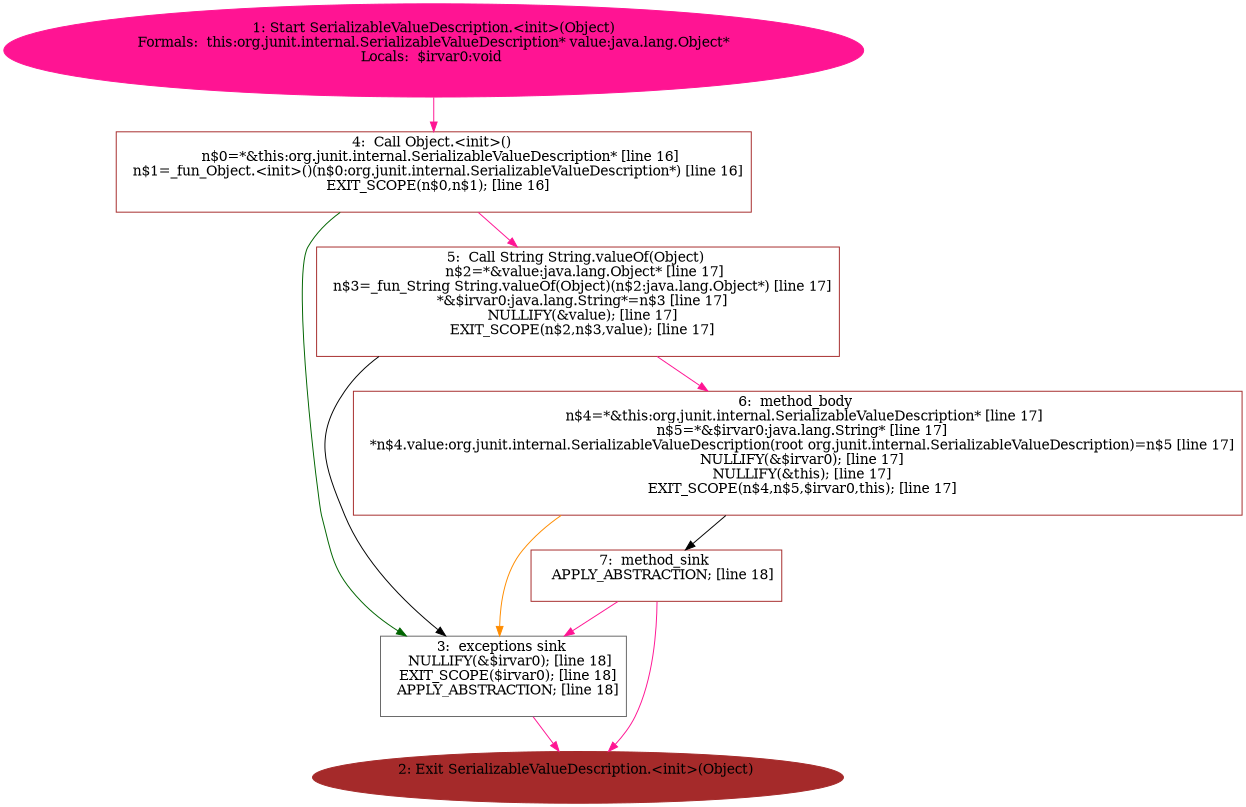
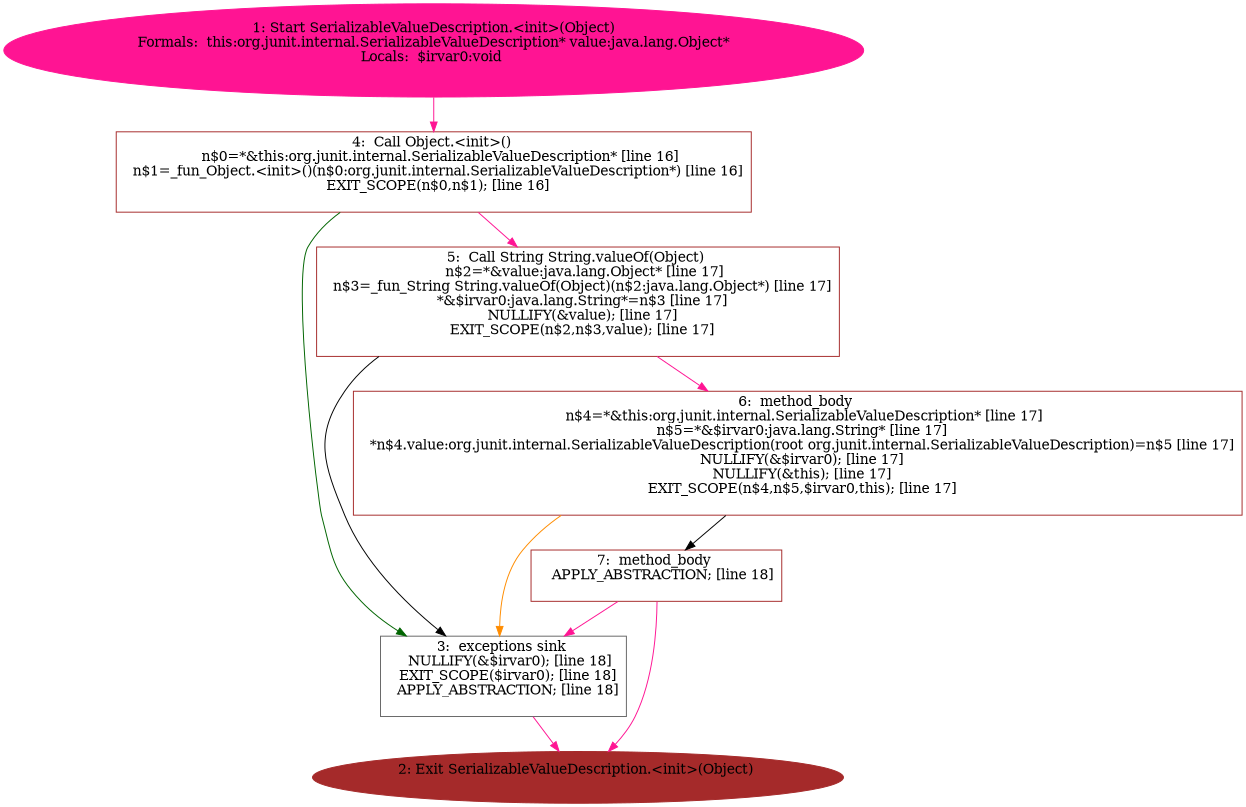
node "7:  method_sink APPLY_ABSTRACTION; [line 18]": label "7:  method_sink APPLY_ABSTRACTION; [line 18]" -> "7:  method_body APPLY_ABSTRACTION; [line 18]"
